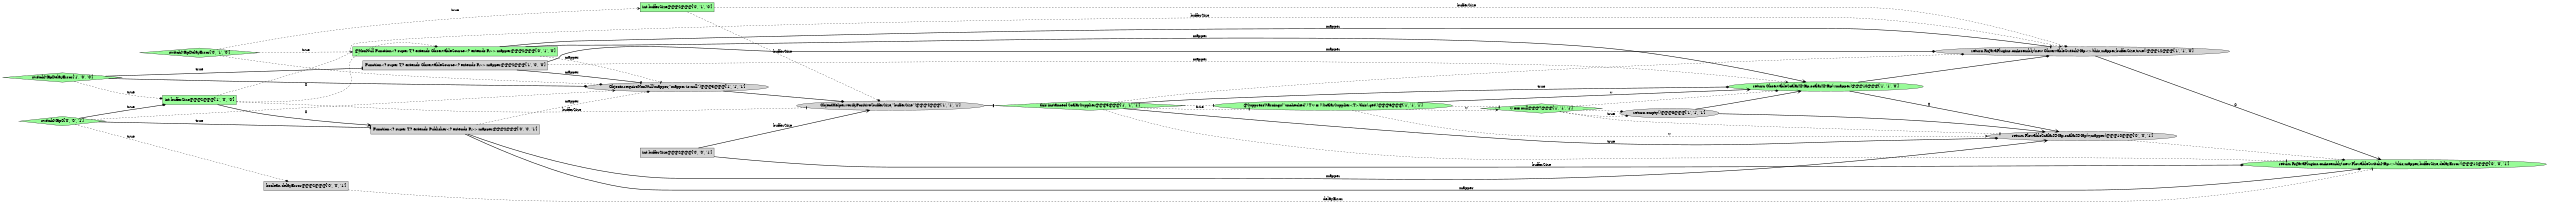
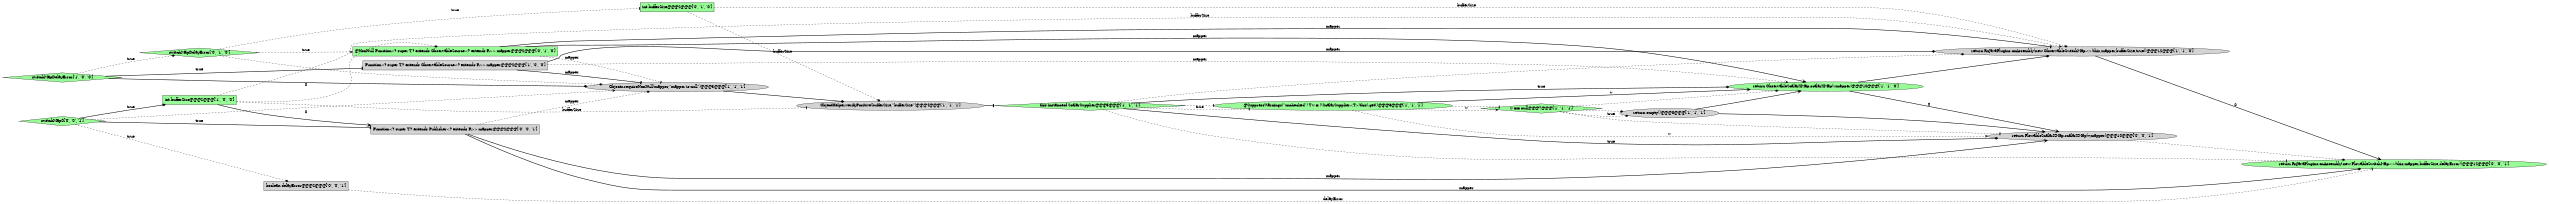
edge "switchMapDelayError['0', '1', '0']" -> "int bufferSize@@@2@@@['0', '1', '0']": arrowhead vee -> tee
edge "switchMapDelayError['1', '0', '0']" -> "int bufferSize@@@2@@@['1', '0', '0']": now "switchMapDelayError['1', '0', '0']" -> "switchMapDelayError['0', '1', '0']"
node "int bufferSize@@@2@@@['0', '0', '1']": removed
